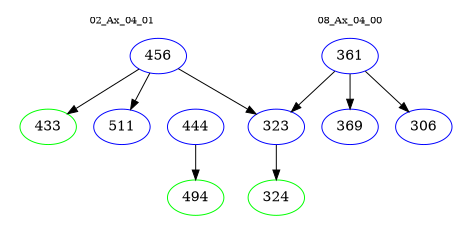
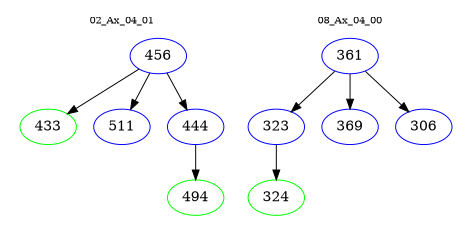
edge "456" -> "323": now "456" -> "444"
